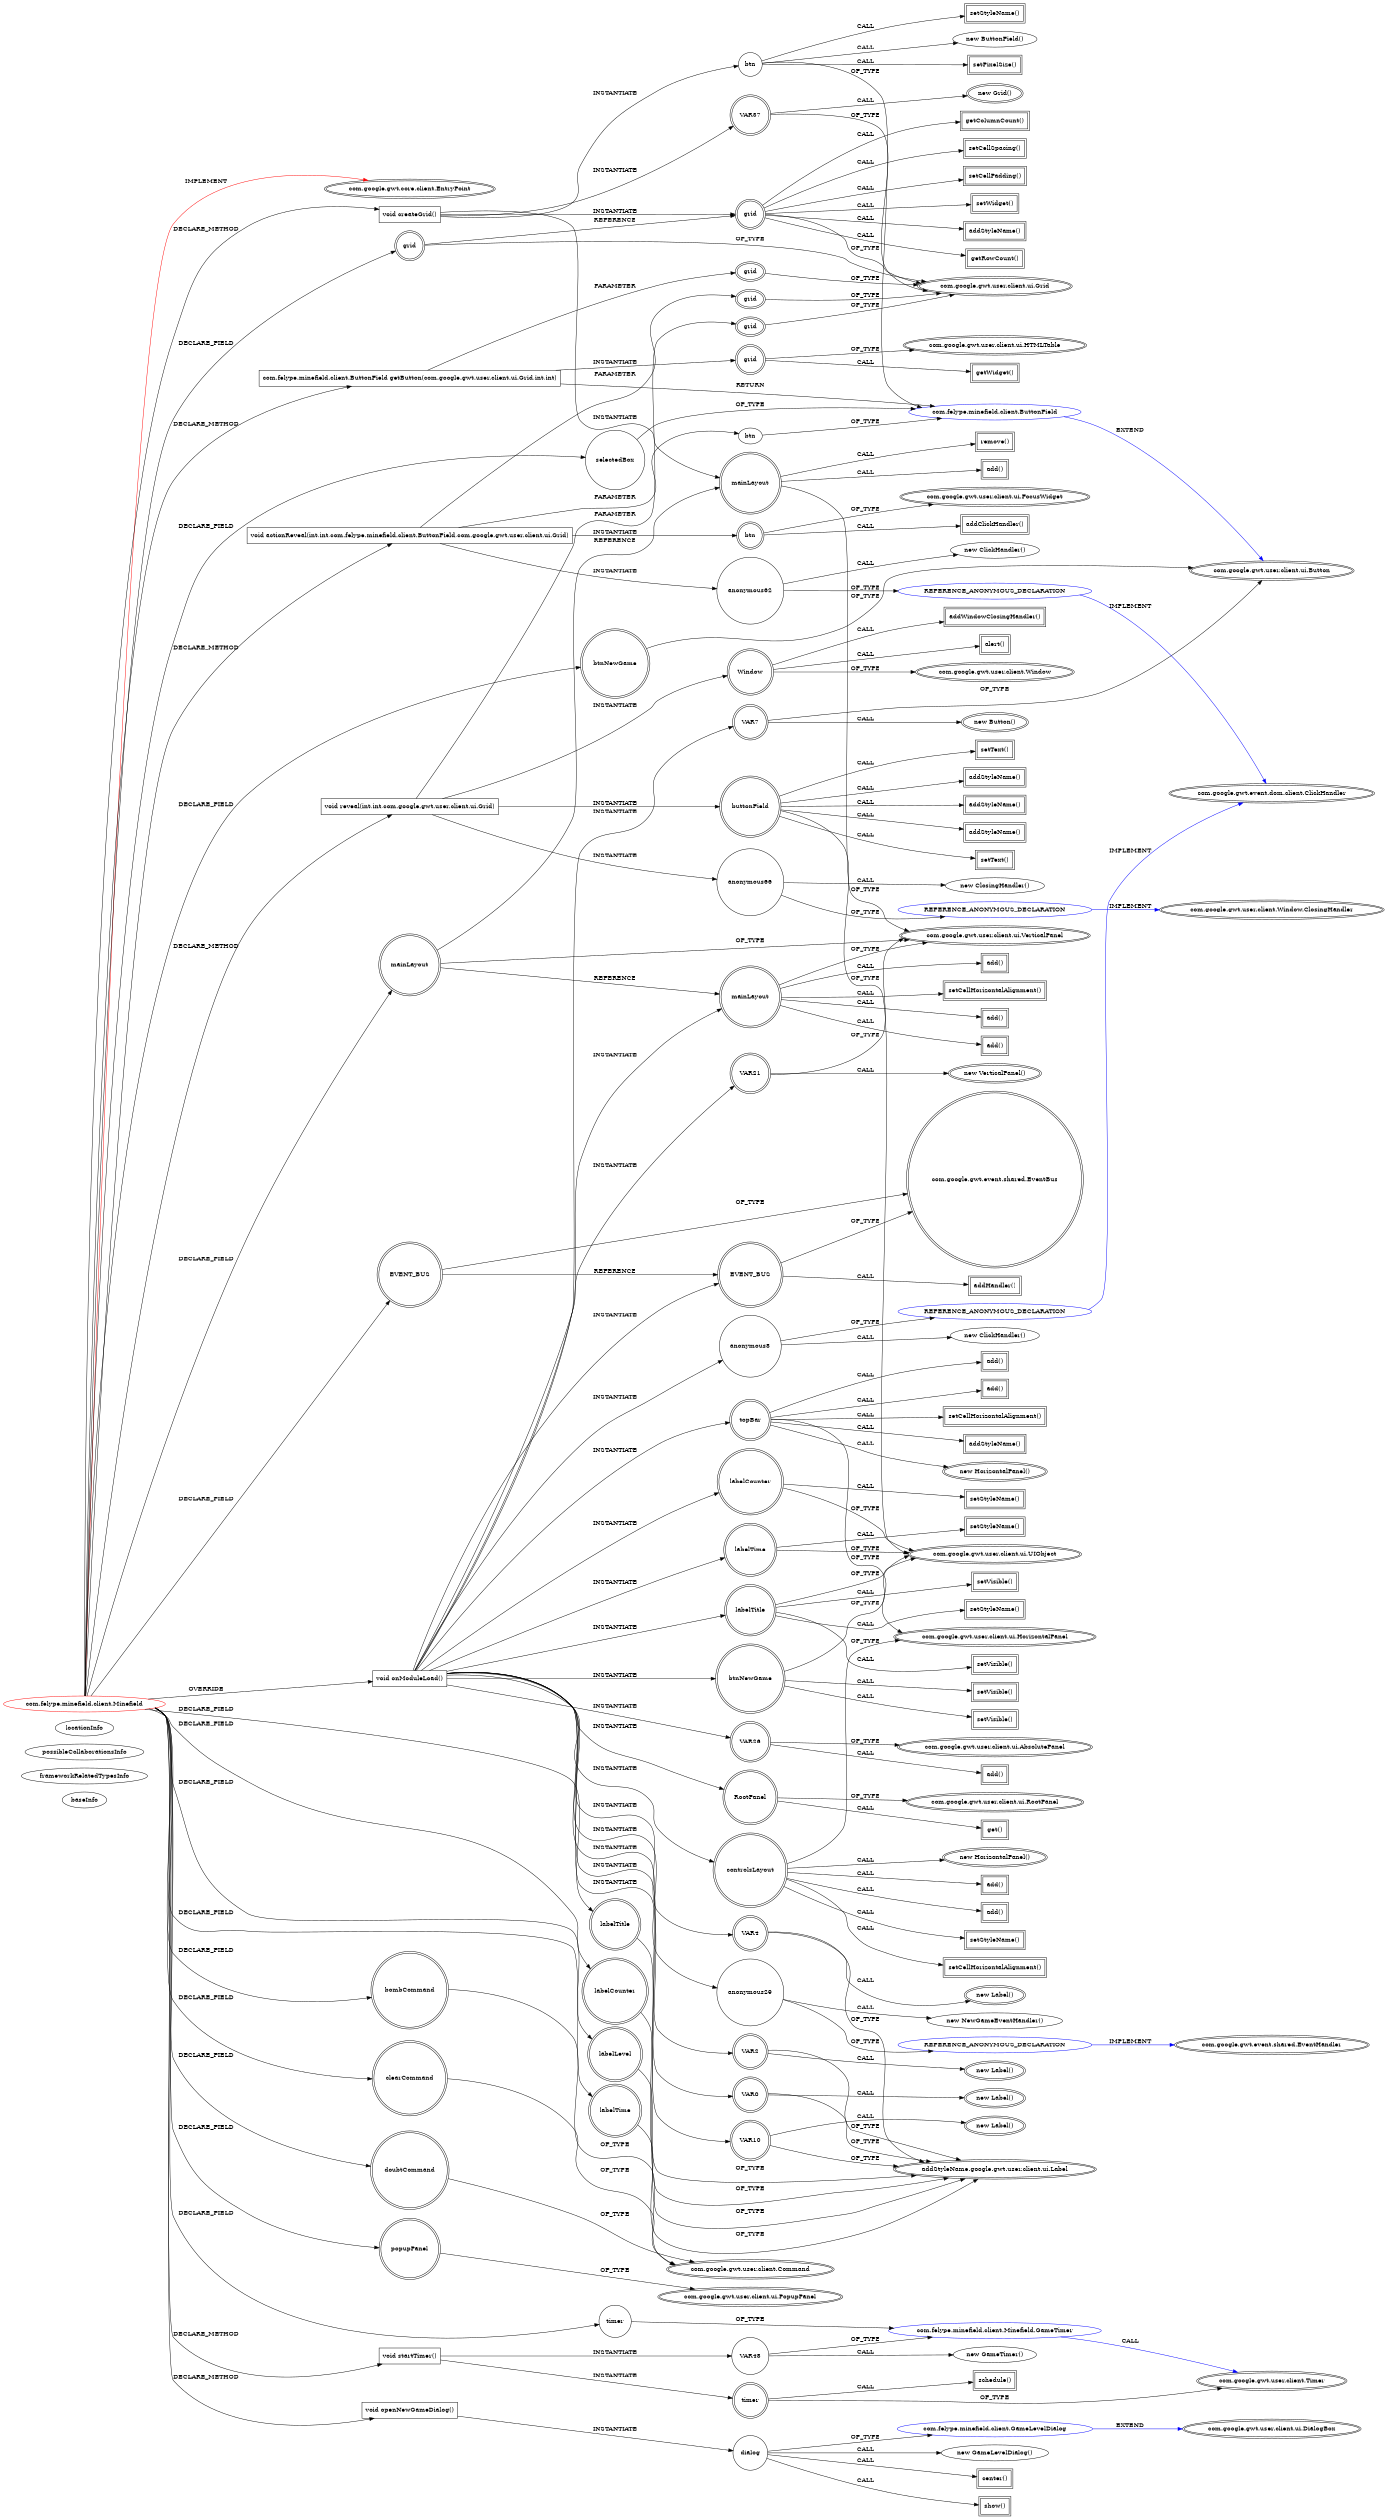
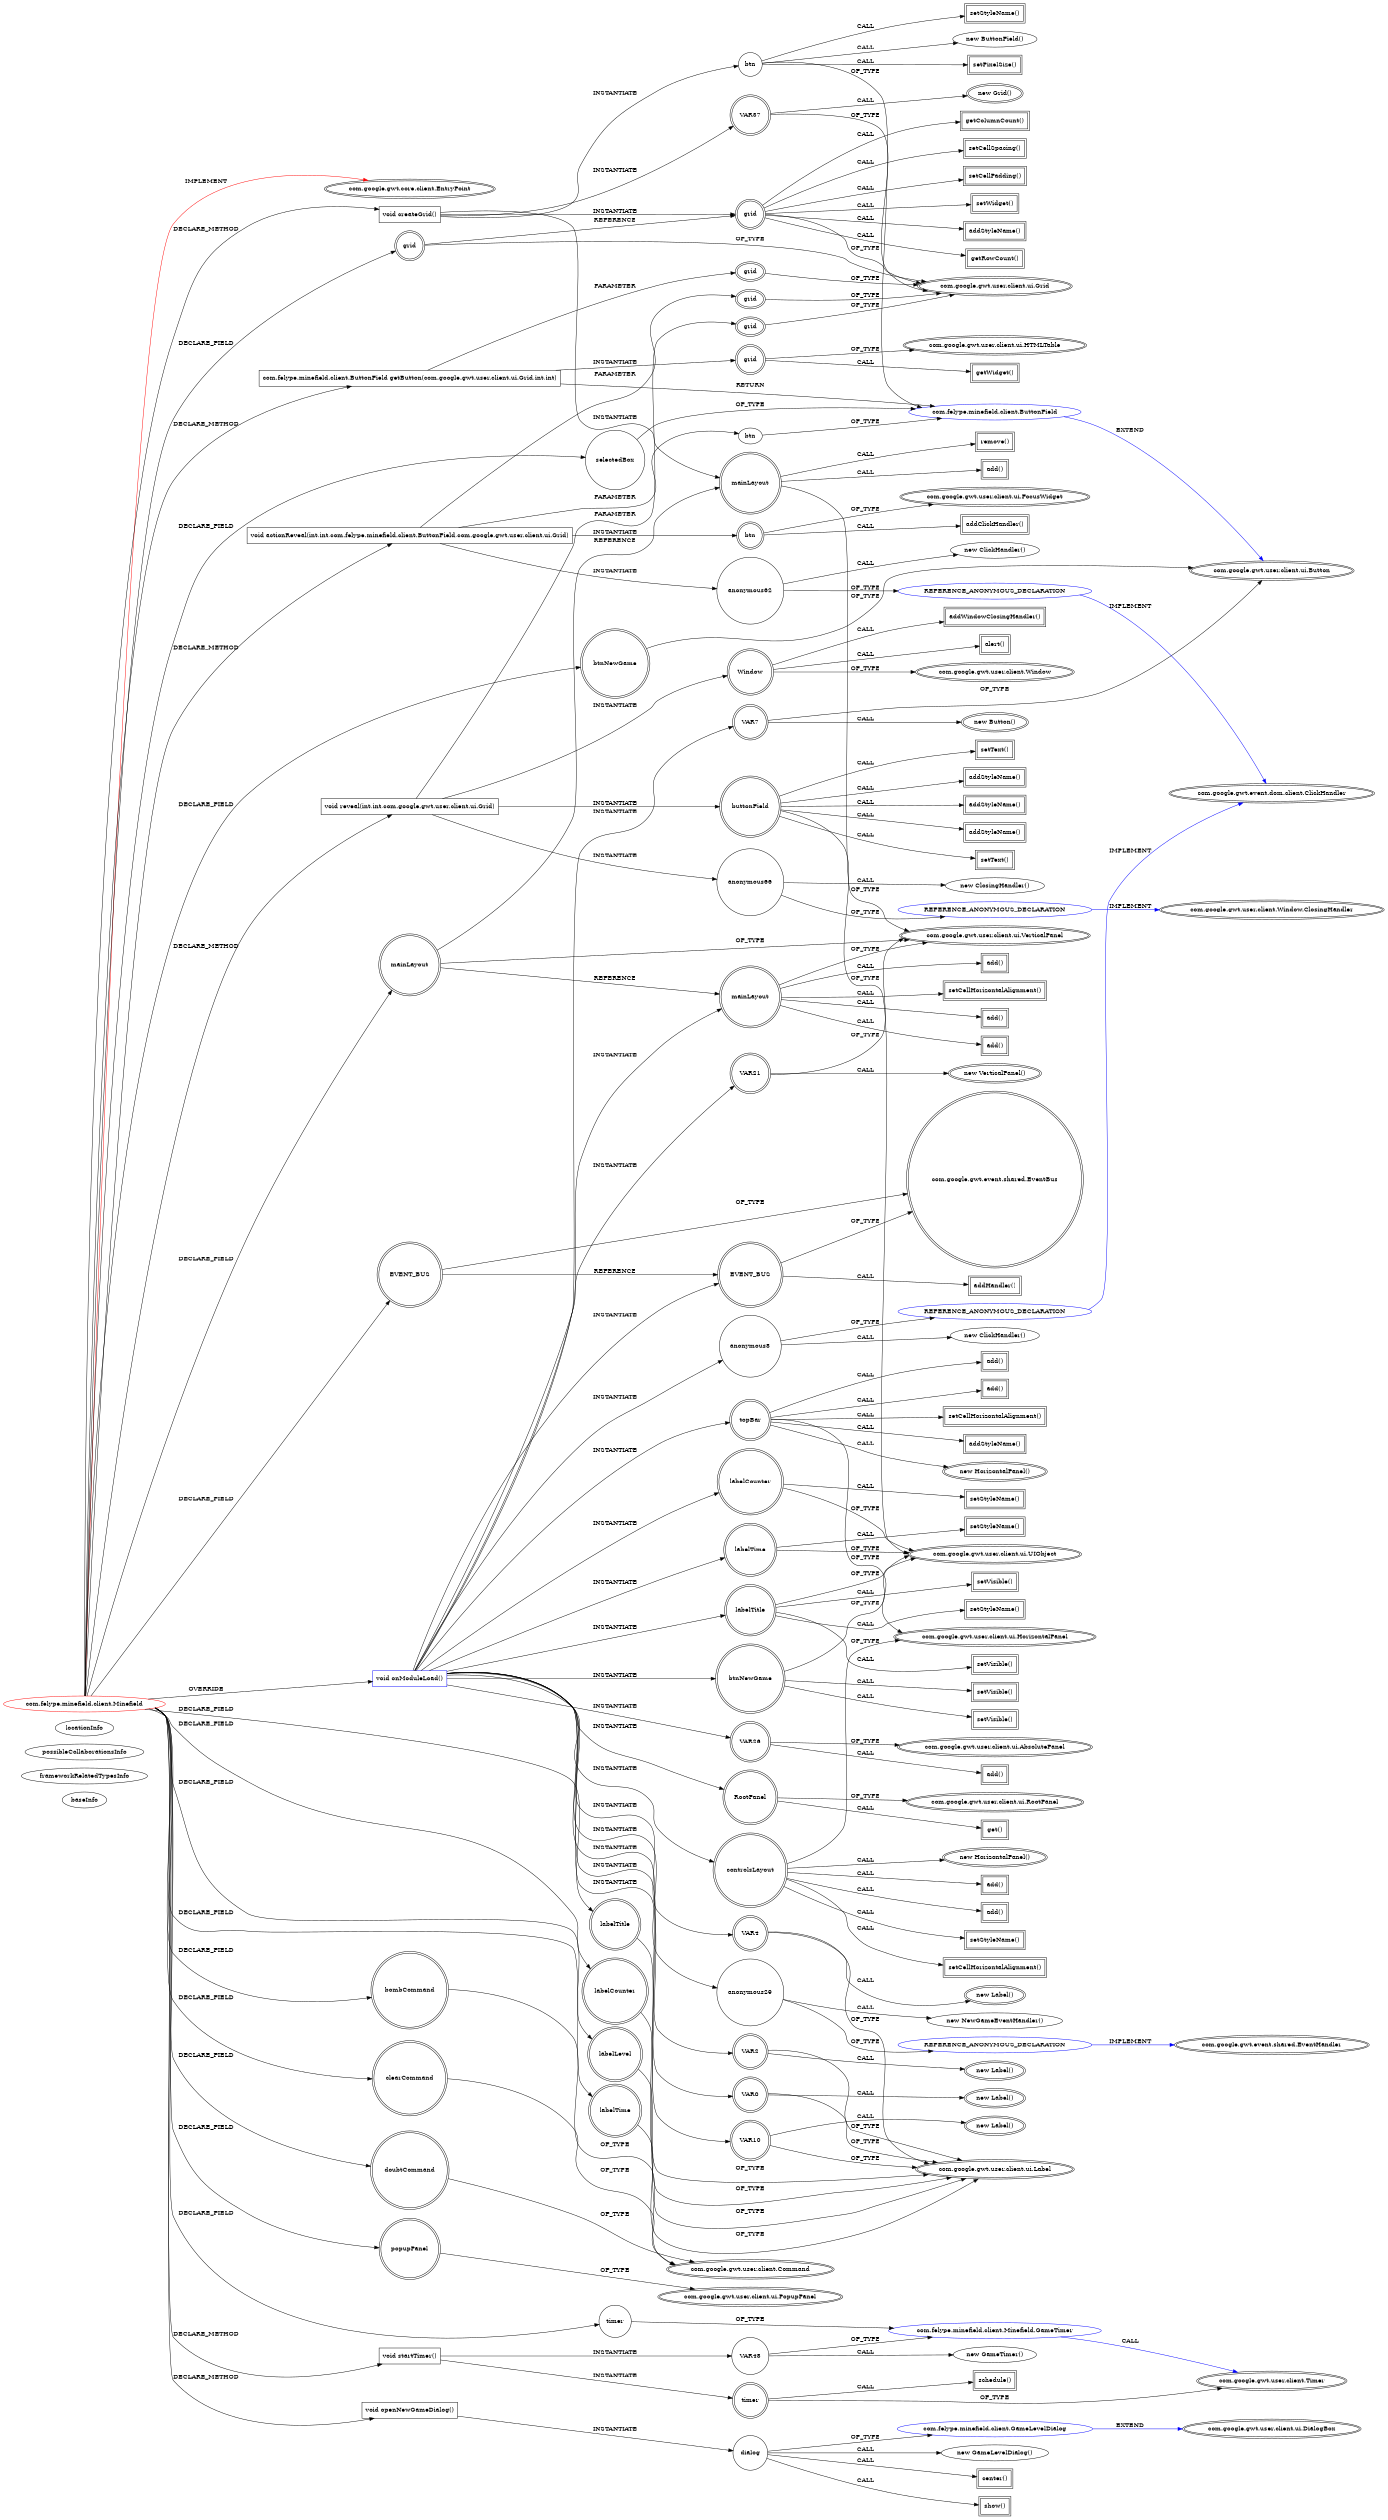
node "void onModuleLoad()": color black -> blue
node "addStyleName.google.gwt.user.client.ui.Label": label "addStyleName.google.gwt.user.client.ui.Label" -> "com.google.gwt.user.client.ui.Label"
